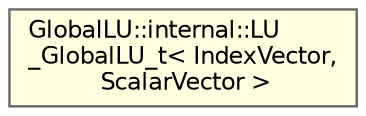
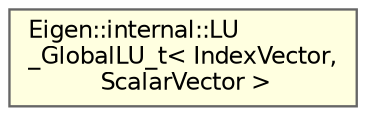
node "GlobalLU::internal::LU _GlobalLU_t< IndexVector, ScalarVector >": label "GlobalLU::internal::LU _GlobalLU_t< IndexVector, ScalarVector >" -> "Eigen::internal::LU _GlobalLU_t< IndexVector, ScalarVector >"
